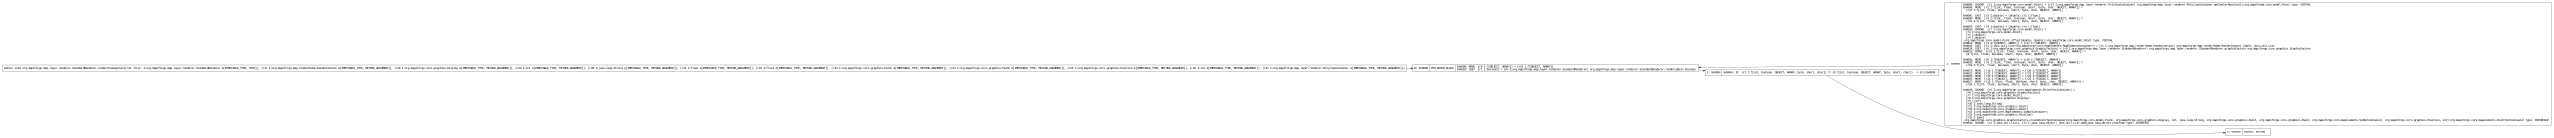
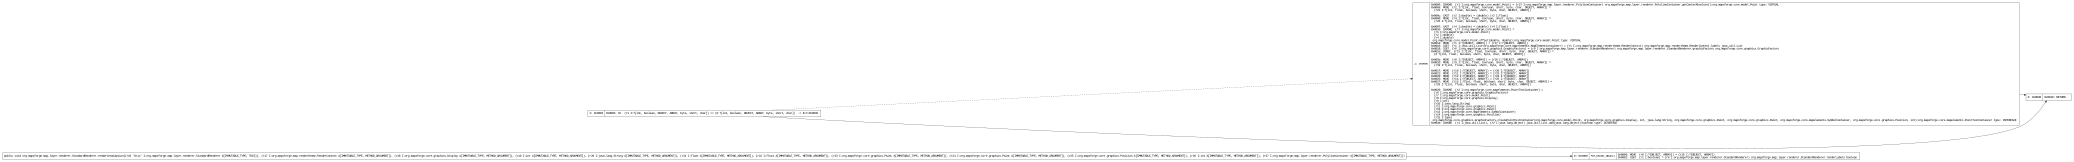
edge "2: 0x0006" -> "0: 0x0000": now "2: 0x0006" -> "3: 0x0030"
node "0: 0x0000": text "MTH_ENTER_BLOCK" -> "MTH_ENTER_OBJECT"
edge "0: 0x0000" -> "1: 0x0004": removed
